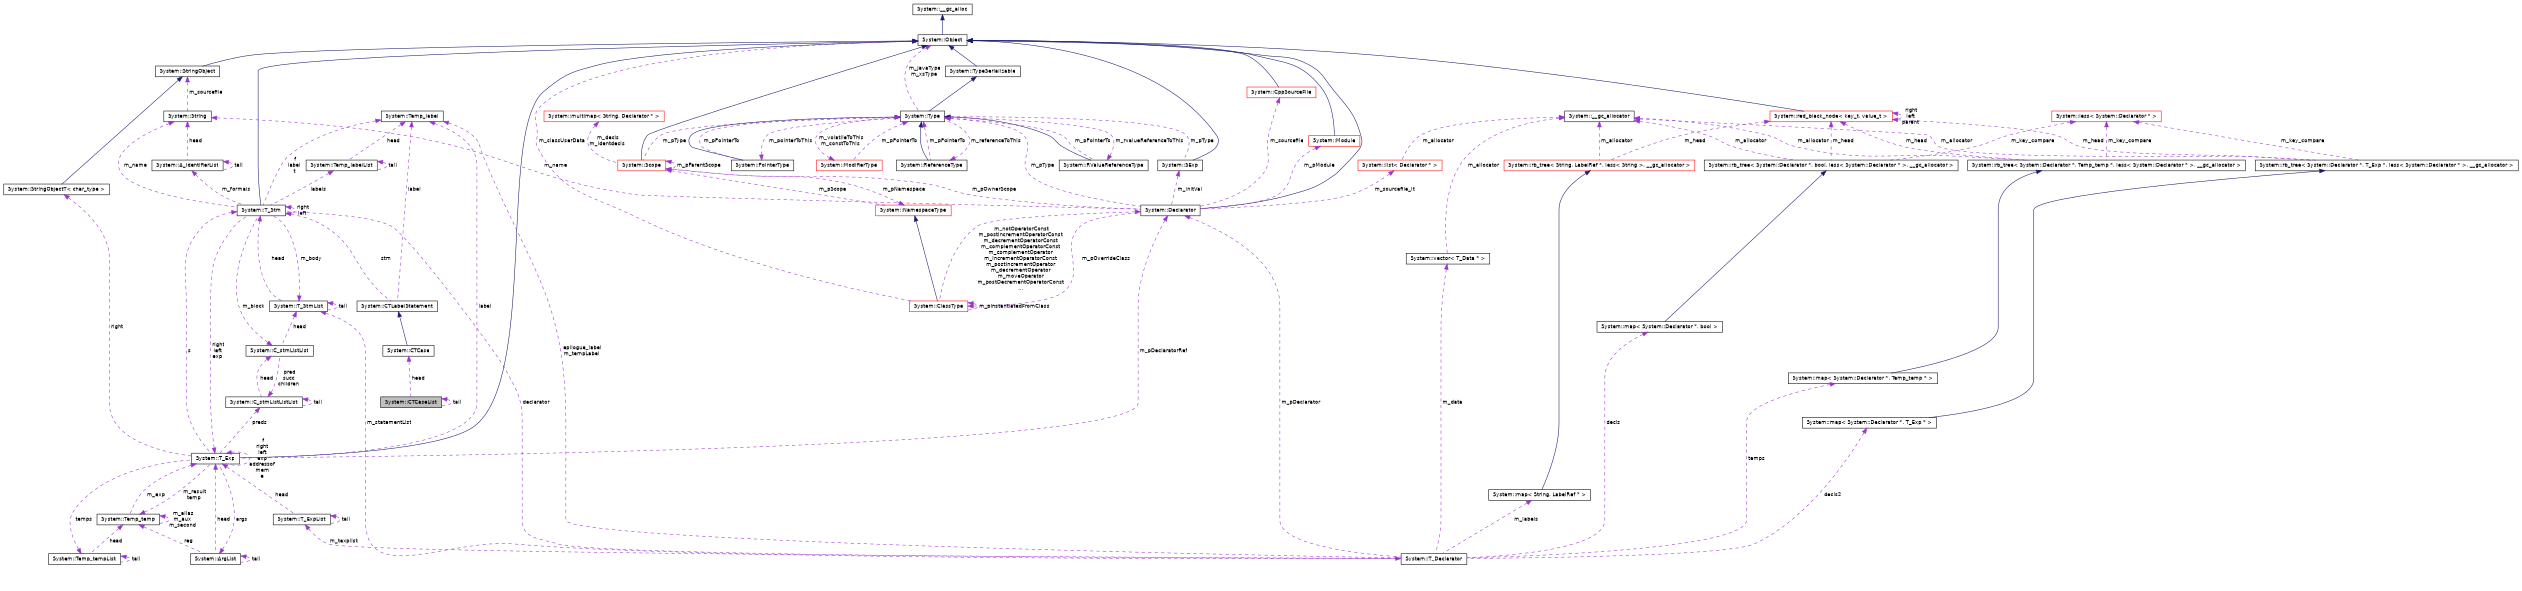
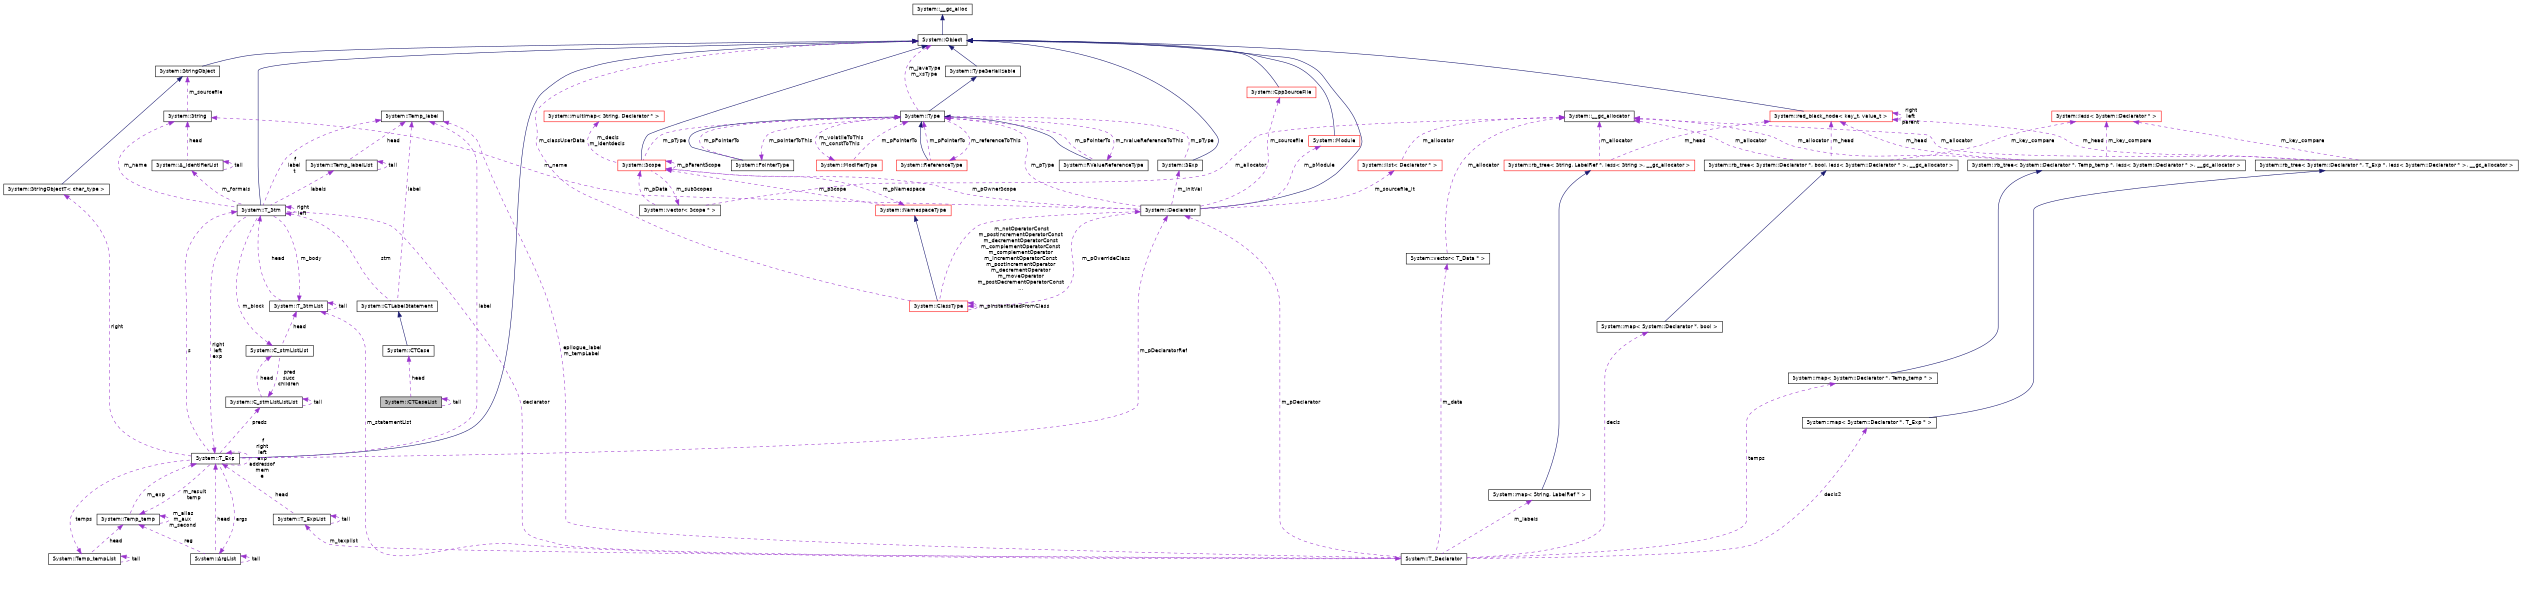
node "System::ReferenceType": color black -> red
node "System::vector< Scope * >": added
